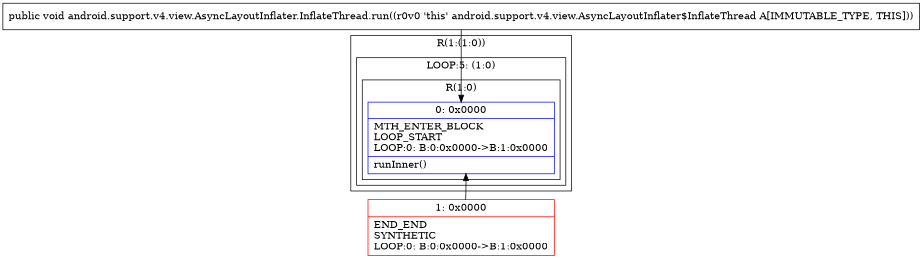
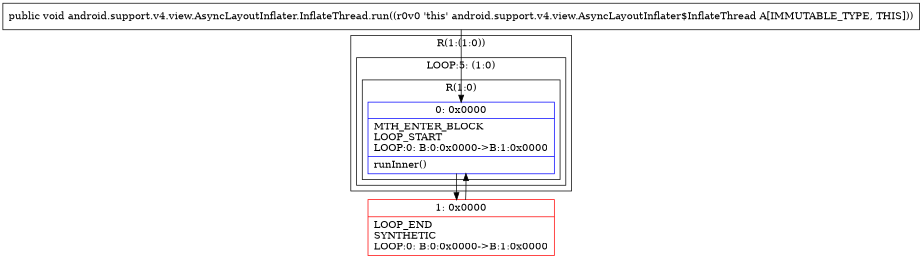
edge "0: 0x0000" -> "1: 0x0000": added
node "1: 0x0000": text "END_END" -> "LOOP_END"
